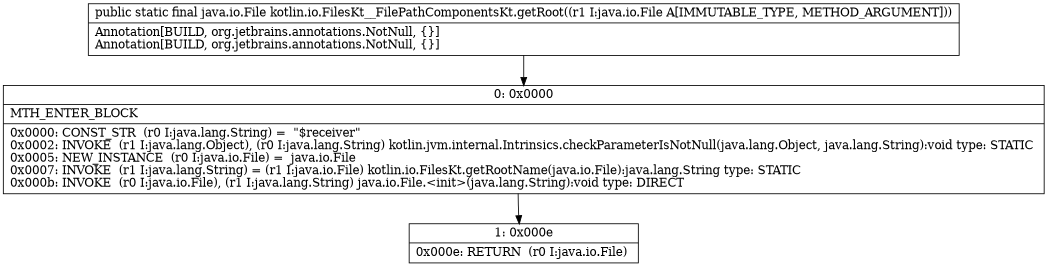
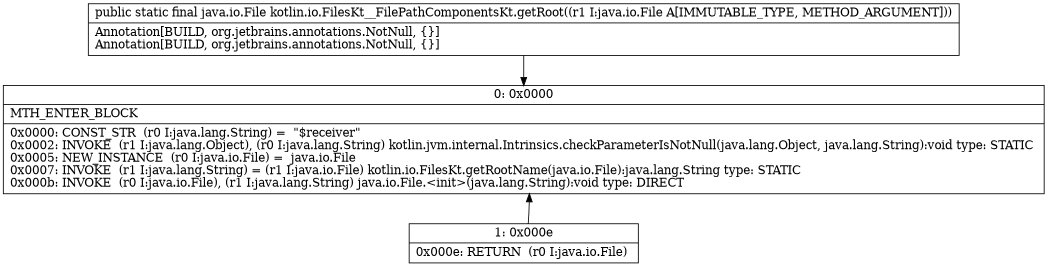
edge "0: 0x0000" -> "1: 0x000e": reversed
